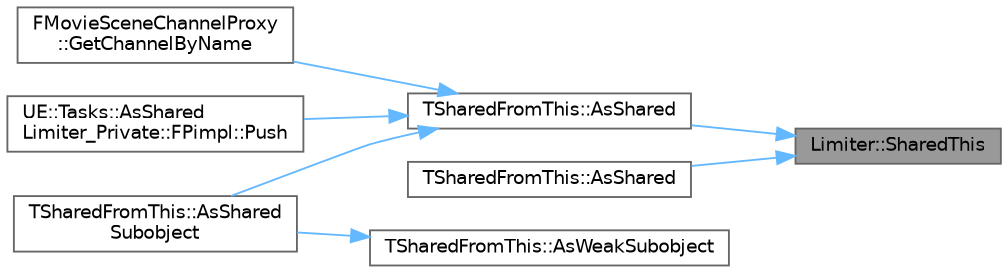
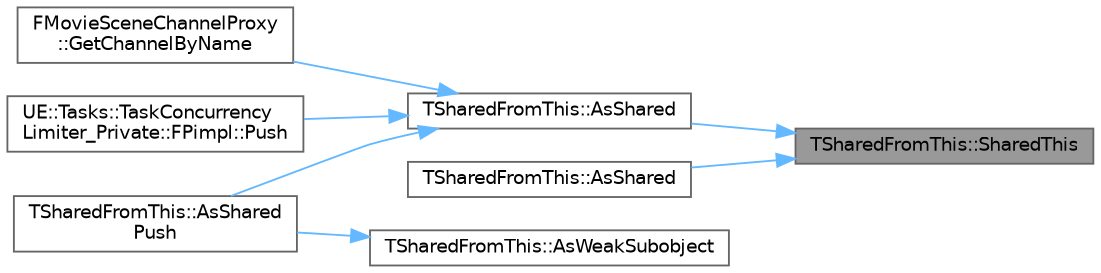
node "UE::Tasks::AsShared Limiter_Private::FPimpl::Push": label "UE::Tasks::AsShared Limiter_Private::FPimpl::Push" -> "UE::Tasks::TaskConcurrency Limiter_Private::FPimpl::Push"
node "Limiter::SharedThis": label "Limiter::SharedThis" -> "TSharedFromThis::SharedThis"
node "TSharedFromThis::AsShared Subobject": label "TSharedFromThis::AsShared Subobject" -> "TSharedFromThis::AsShared Push"
